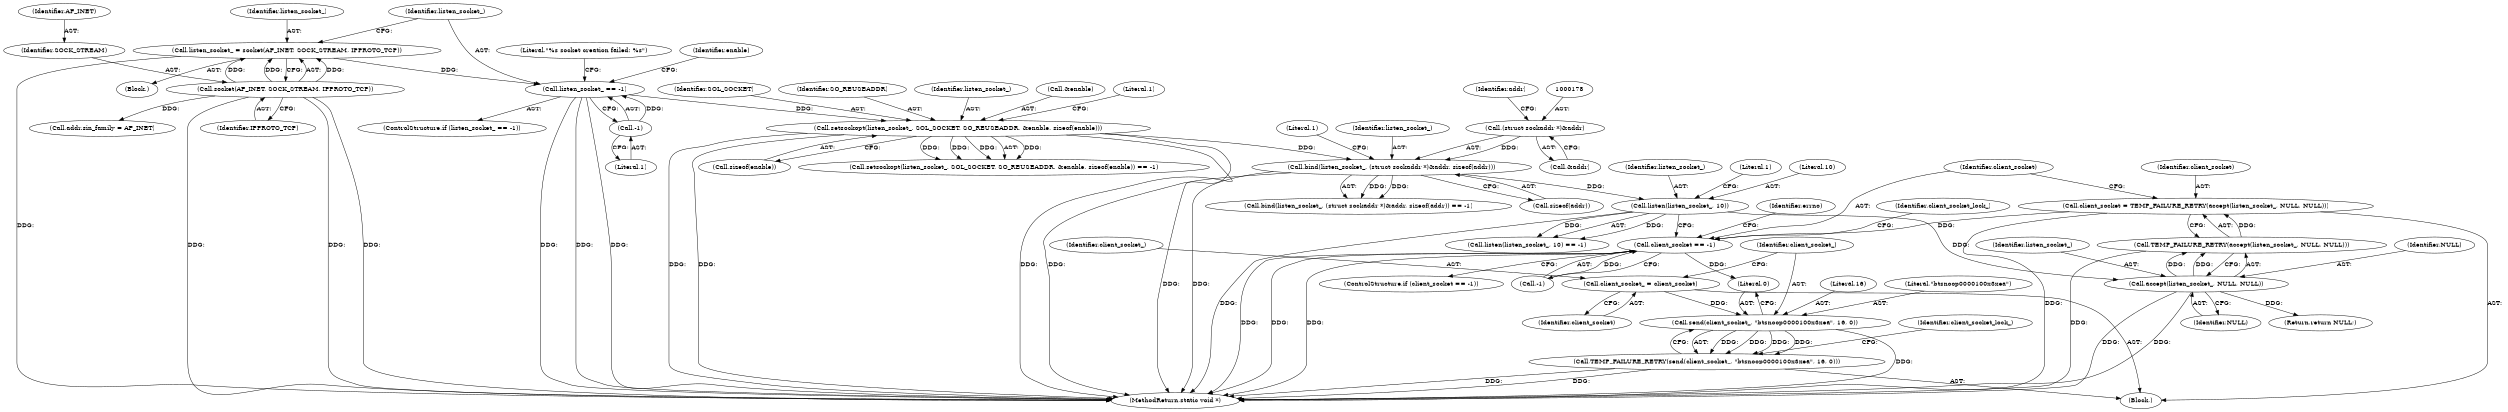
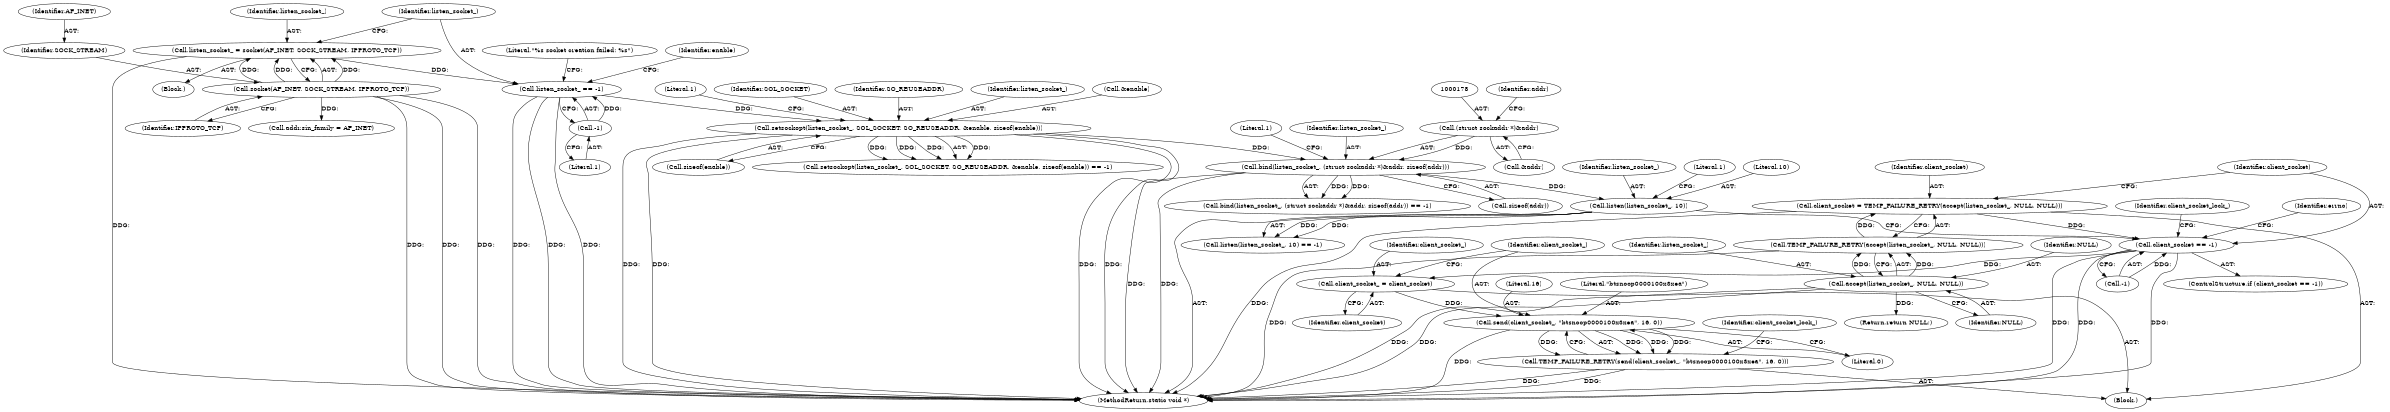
node "(ControlStructure,if (listen_socket_ == -1))": removed
edge "(Call,listen(listen_socket_, 10))" -> "(Call,accept(listen_socket_, NULL, NULL))": removed, label "DDG:"
edge "(Call,client_socket == -1)" -> "(ControlStructure,if (client_socket == -1))": label "CFG: " -> "AST: "
edge "(Call,client_socket == -1)" -> "(Literal,0)": now "(Call,client_socket == -1)" -> "(Call,client_socket_ = client_socket)"
edge "(Call,listen(listen_socket_, 10))" -> "(MethodReturn,static void *)": label "DDG: " -> "AST: "
